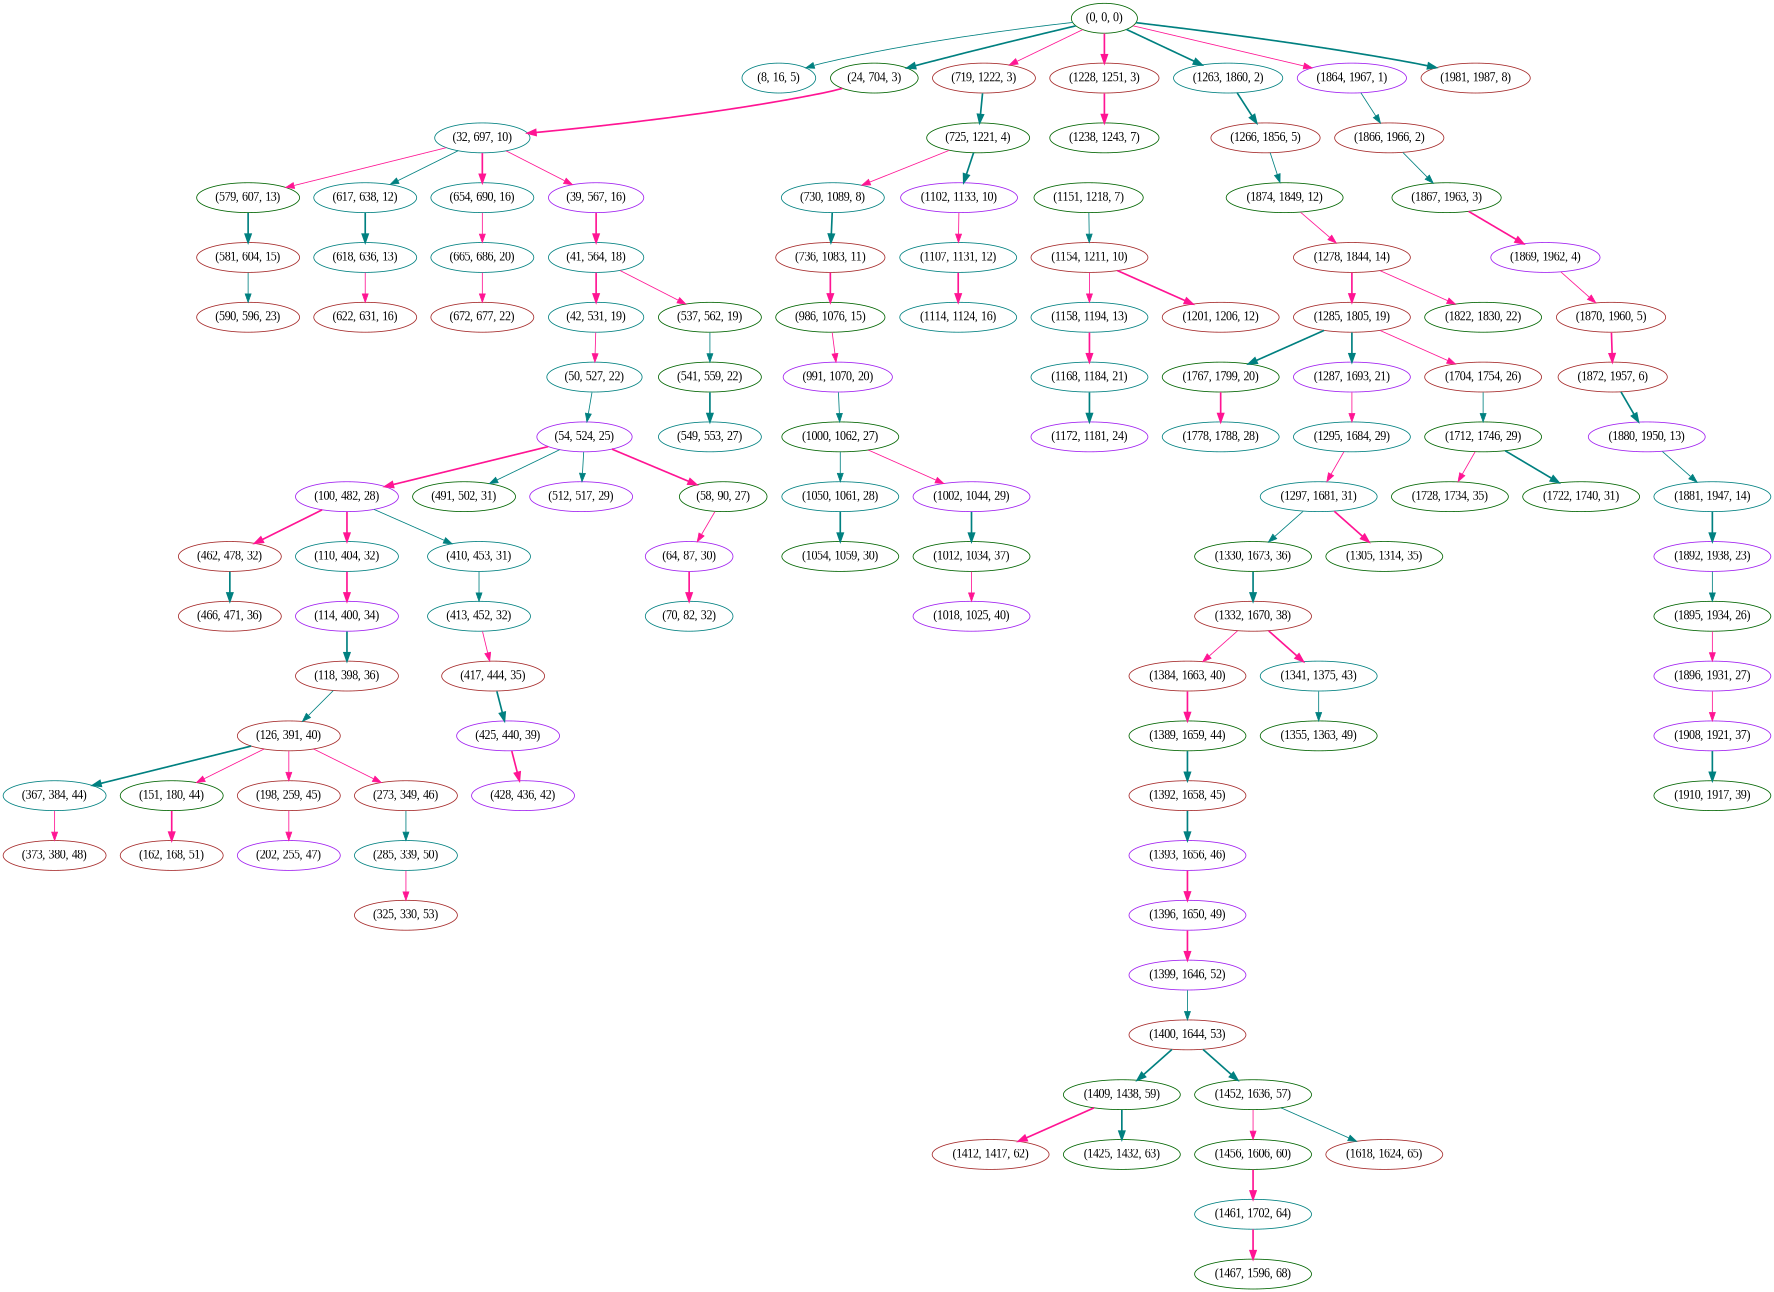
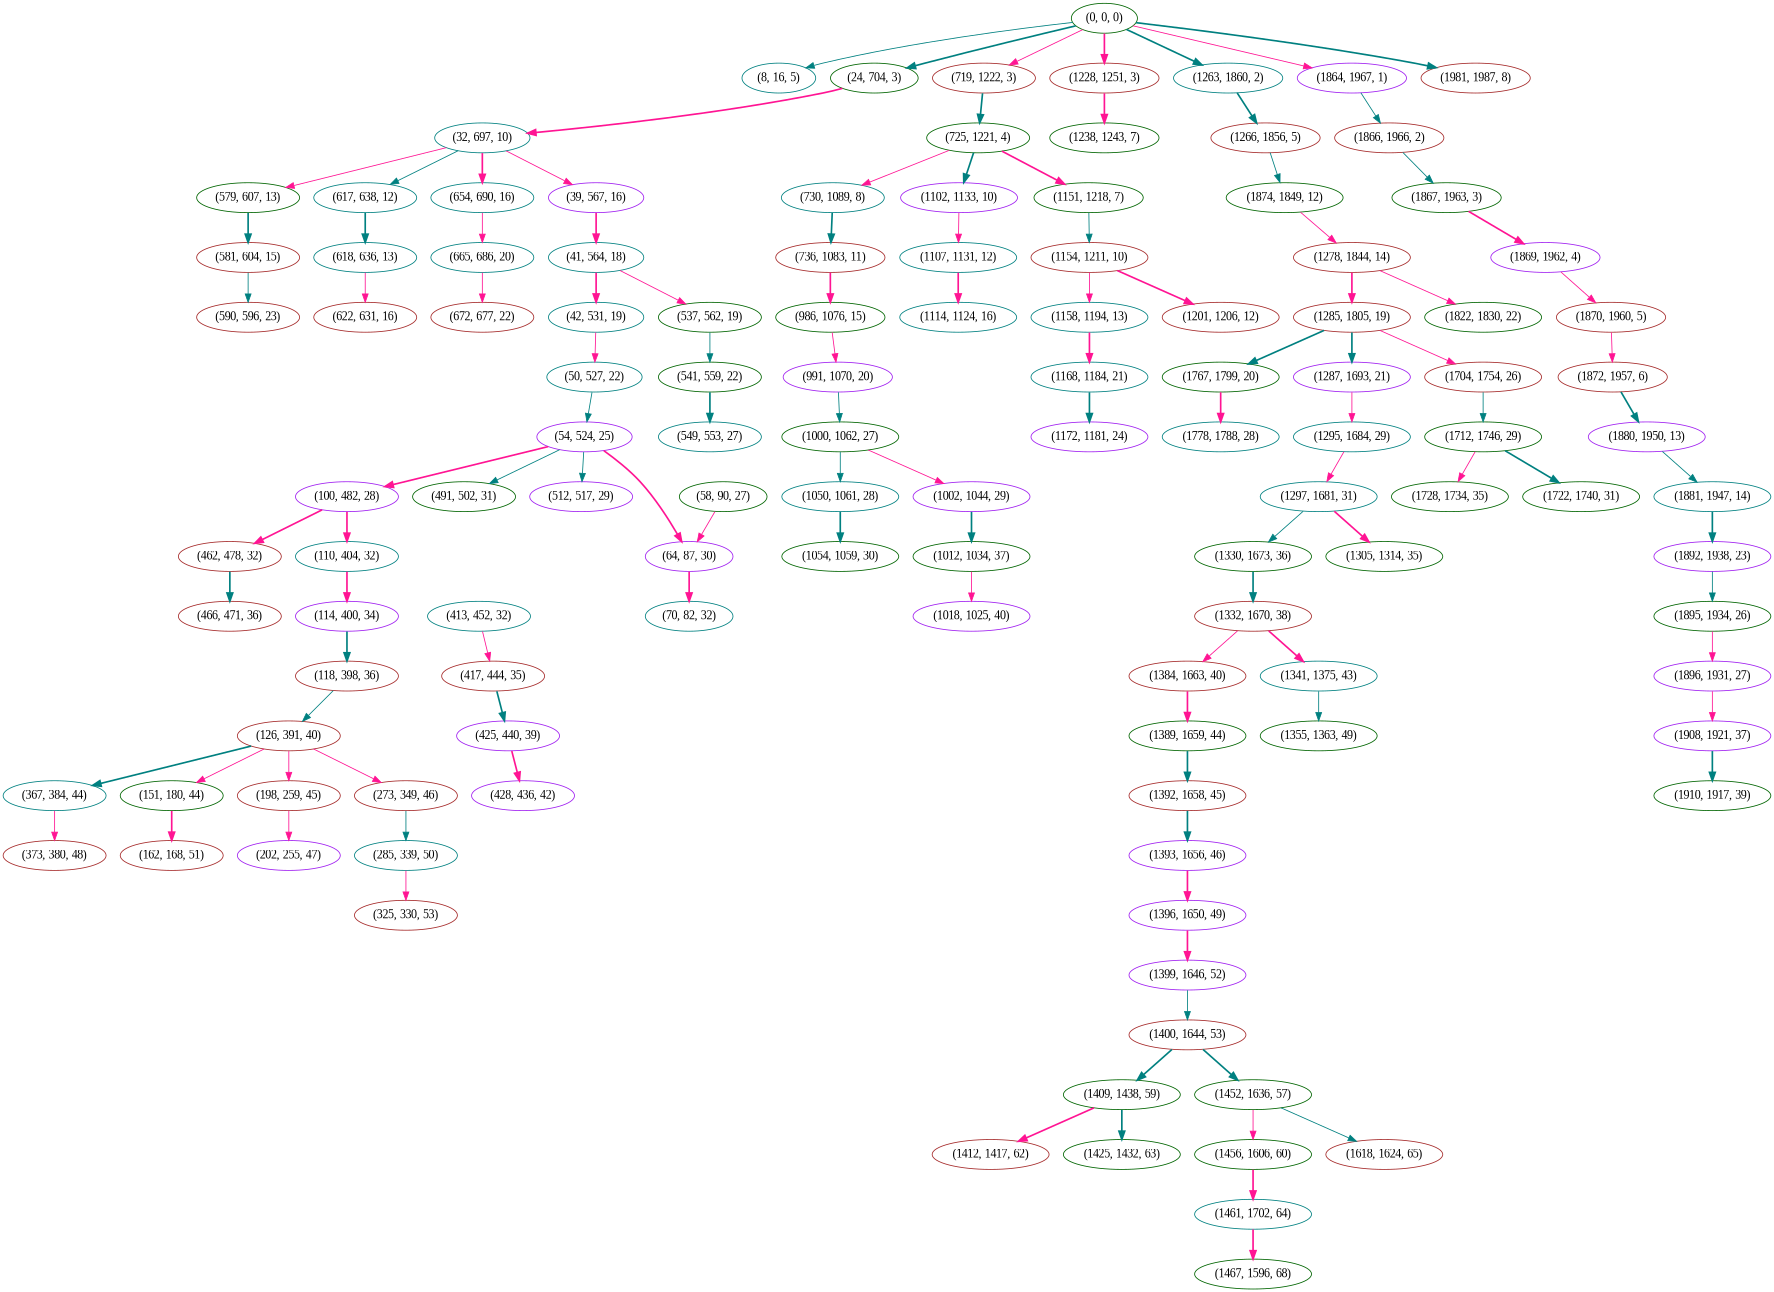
edge "(725, 1221, 4)" -> "(1151, 1218, 7)": added
edge "(1870, 1960, 5)" -> "(1872, 1957, 6)": style bold -> solid
edge "(54, 524, 25)" -> "(58, 90, 27)": now "(54, 524, 25)" -> "(64, 87, 30)"
node "(410, 453, 31)": removed
